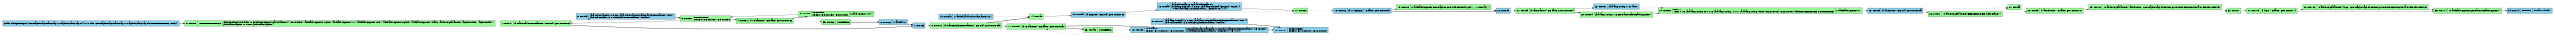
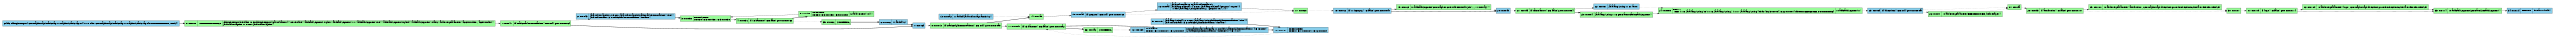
edge "26: 0x00f1" -> "28: 0x00fe": now "27: 0x00fa" -> "28: 0x00fe"
edge "3: 0x0058" -> "1: 0x0041": now "0: 0x0000" -> "1: 0x0041"
